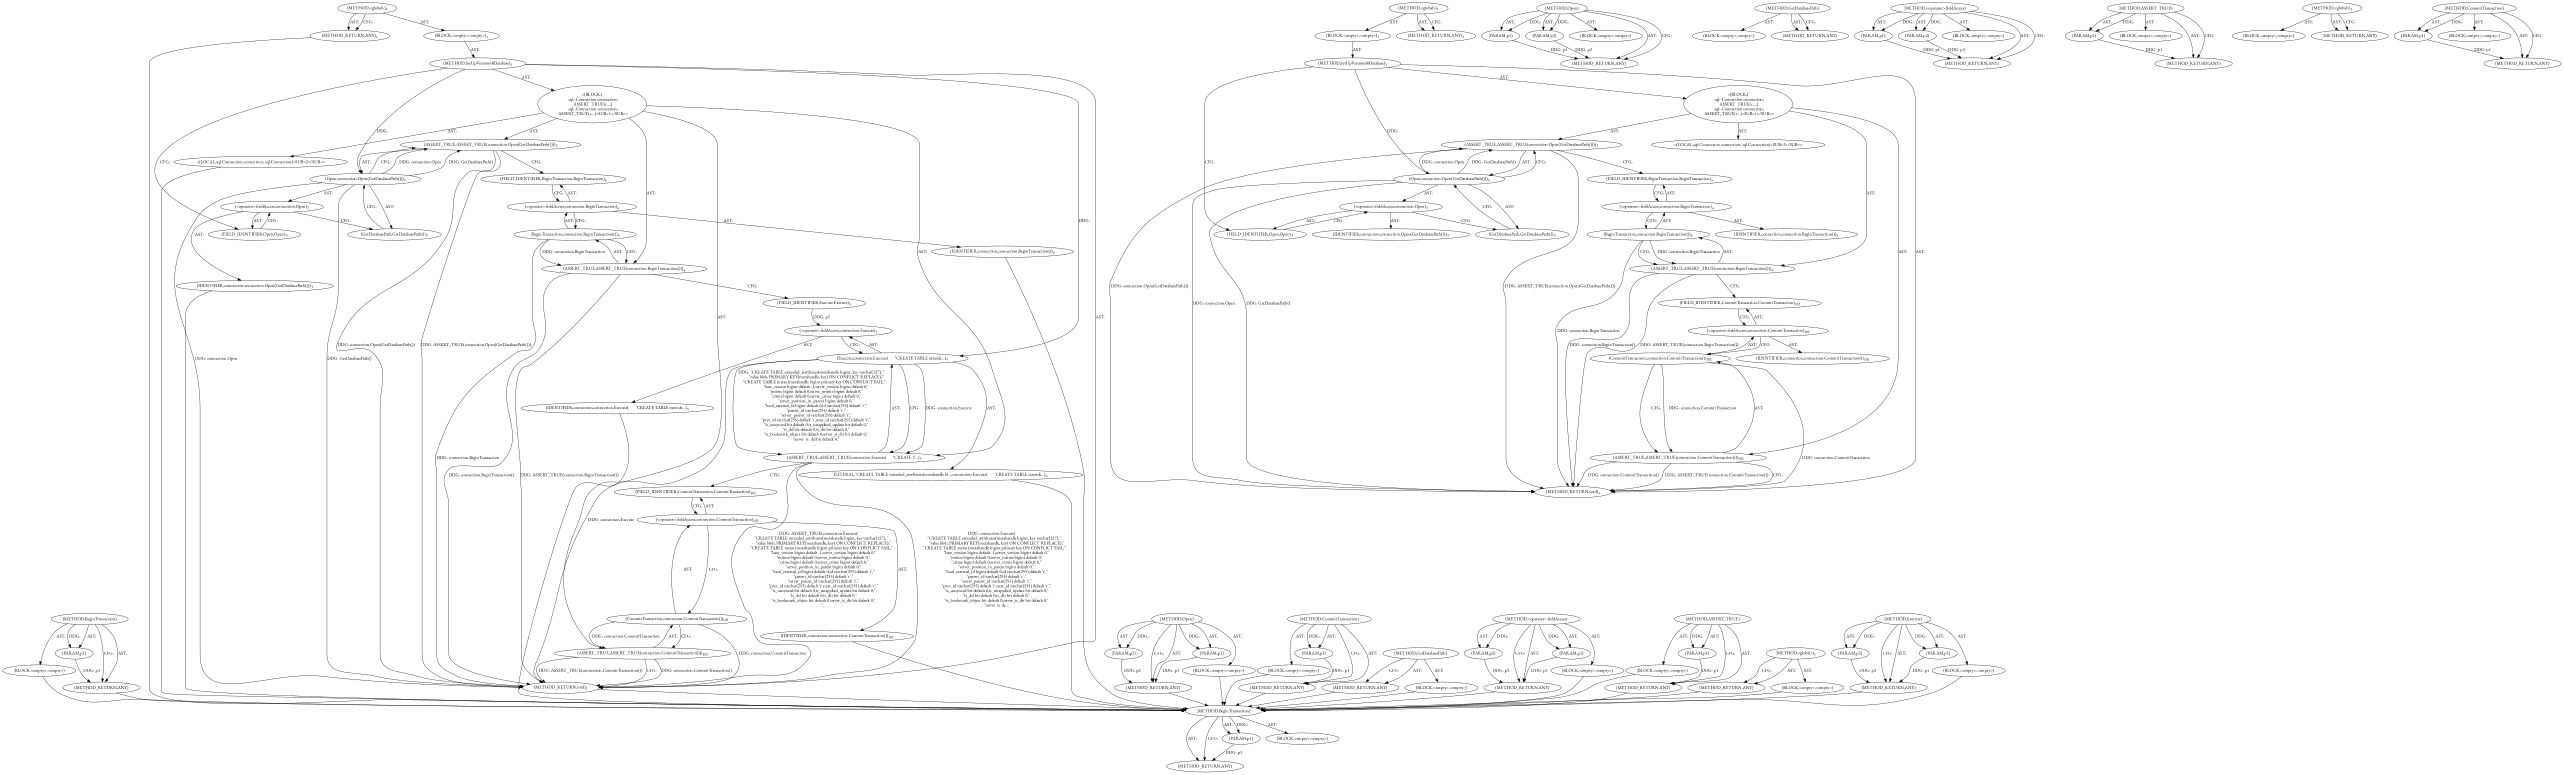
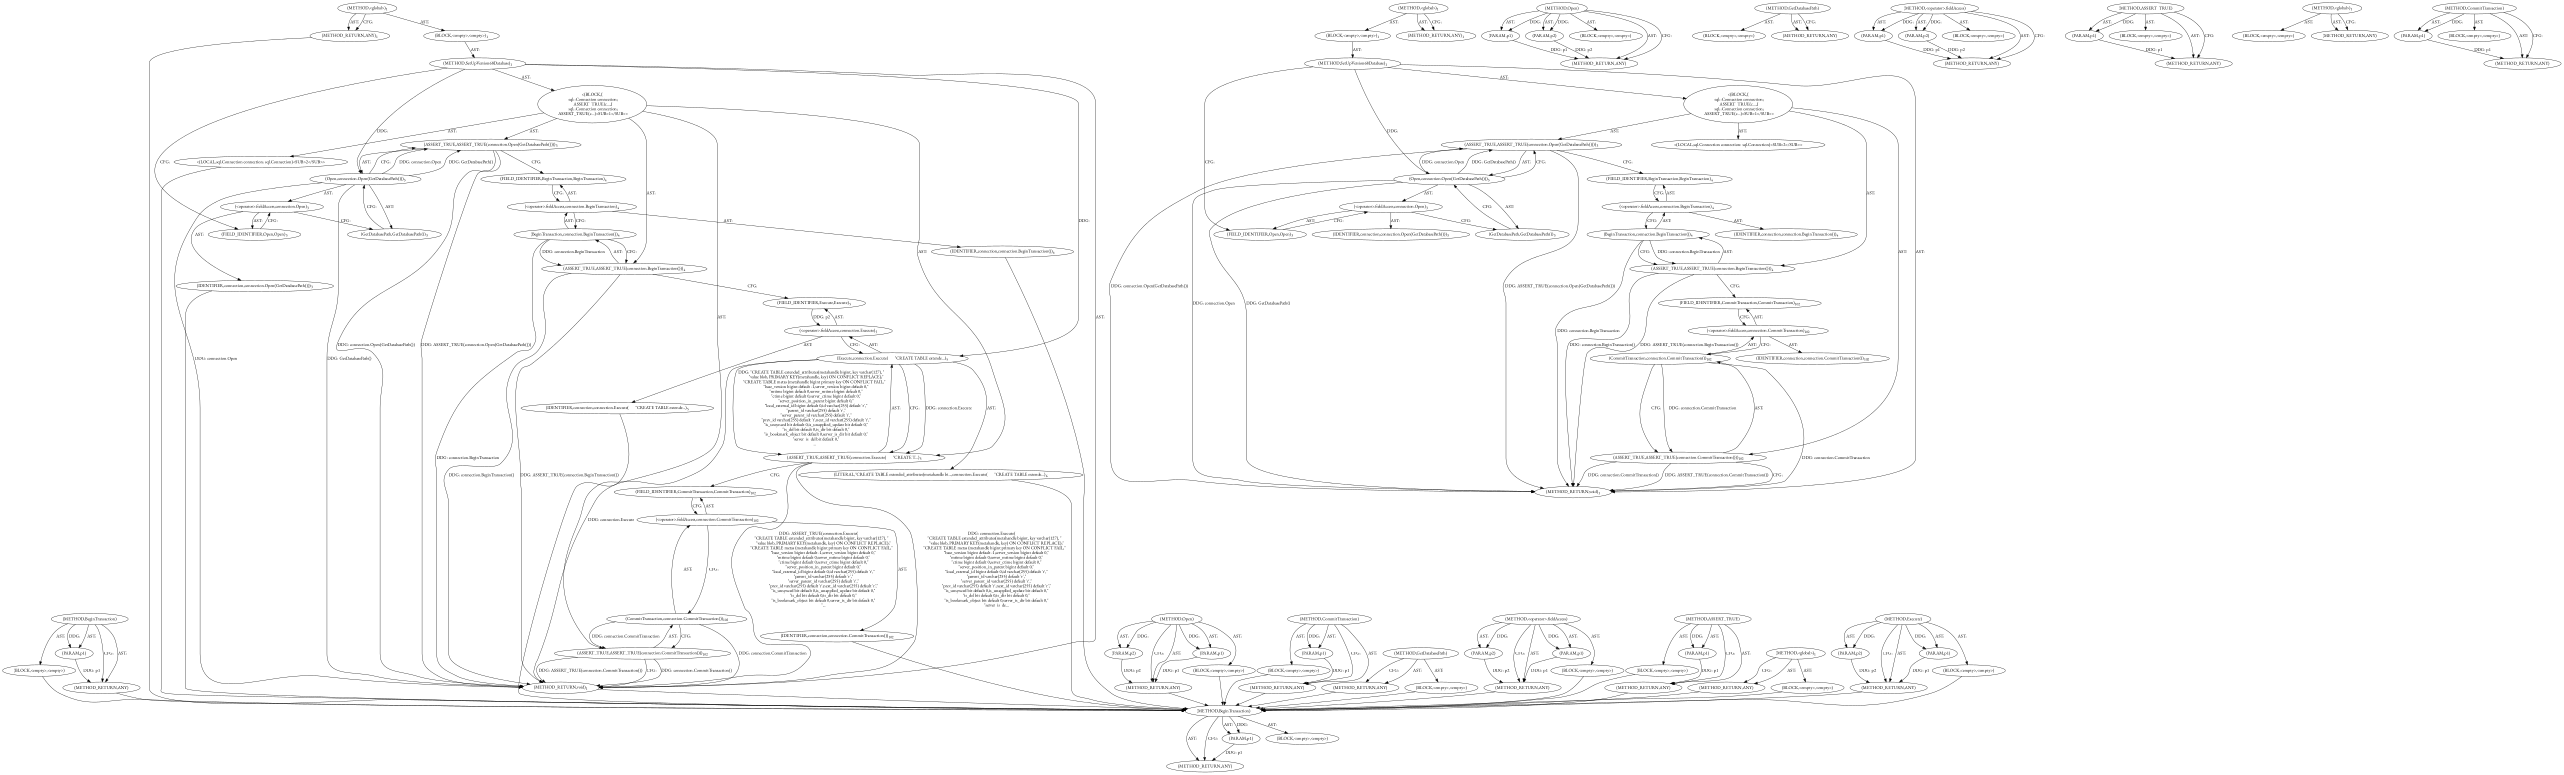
edge "(<operator>.fieldAccess,connection.Execute)" -> "(FIELD_IDENTIFIER,Execute,Execute)": added, label "AST:"
